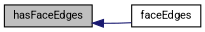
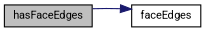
edge "faceEdges" -> "hasFaceEdges": reversed
